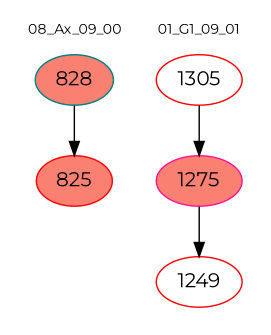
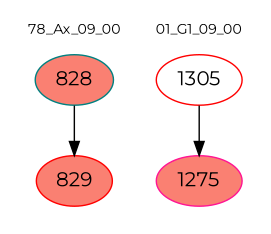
cluster "08_Ax_09_00": label "08_Ax_09_00" -> "78_Ax_09_00"
cluster "01_G1_09_01": label "01_G1_09_01" -> "01_G1_09_00"
node "825": label "825" -> "829"
node "1249": removed
